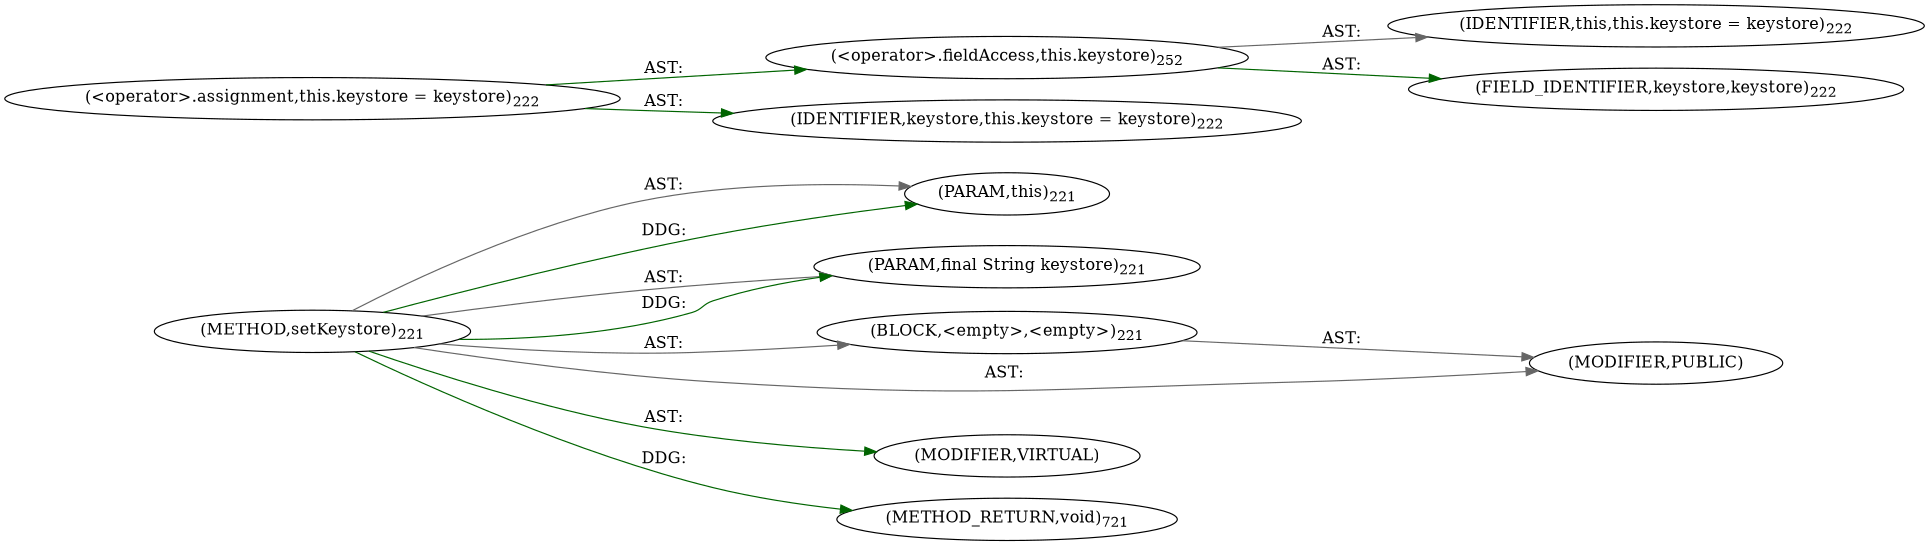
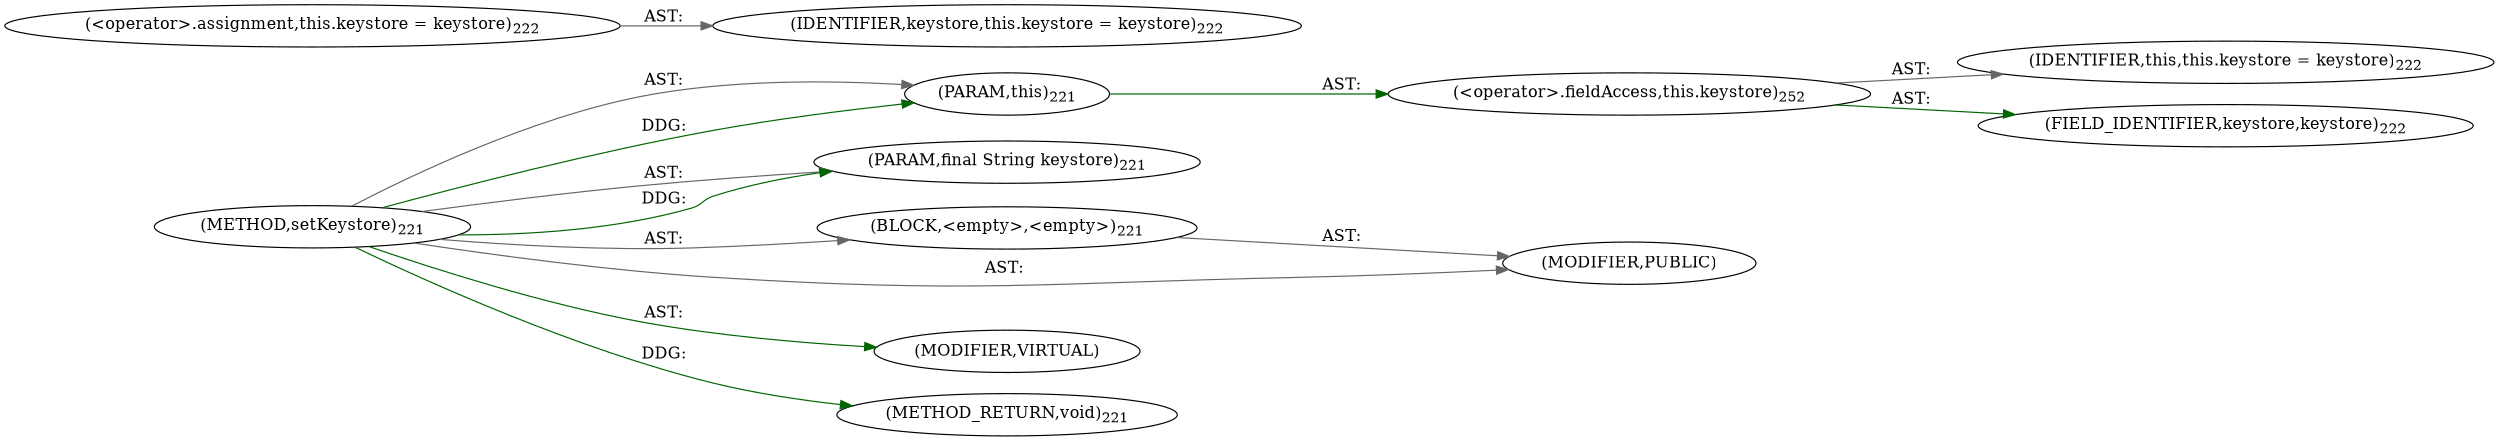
edge "(<operator>.assignment,this.keystore = keystore)" -> "(<operator>.fieldAccess,this.keystore)": now "(PARAM,this)" -> "(<operator>.fieldAccess,this.keystore)"
edge "(<operator>.assignment,this.keystore = keystore)" -> "(IDENTIFIER,keystore,this.keystore = keystore)": color darkgreen -> gray40
node "(METHOD_RETURN,void)": text "721" -> "221"
